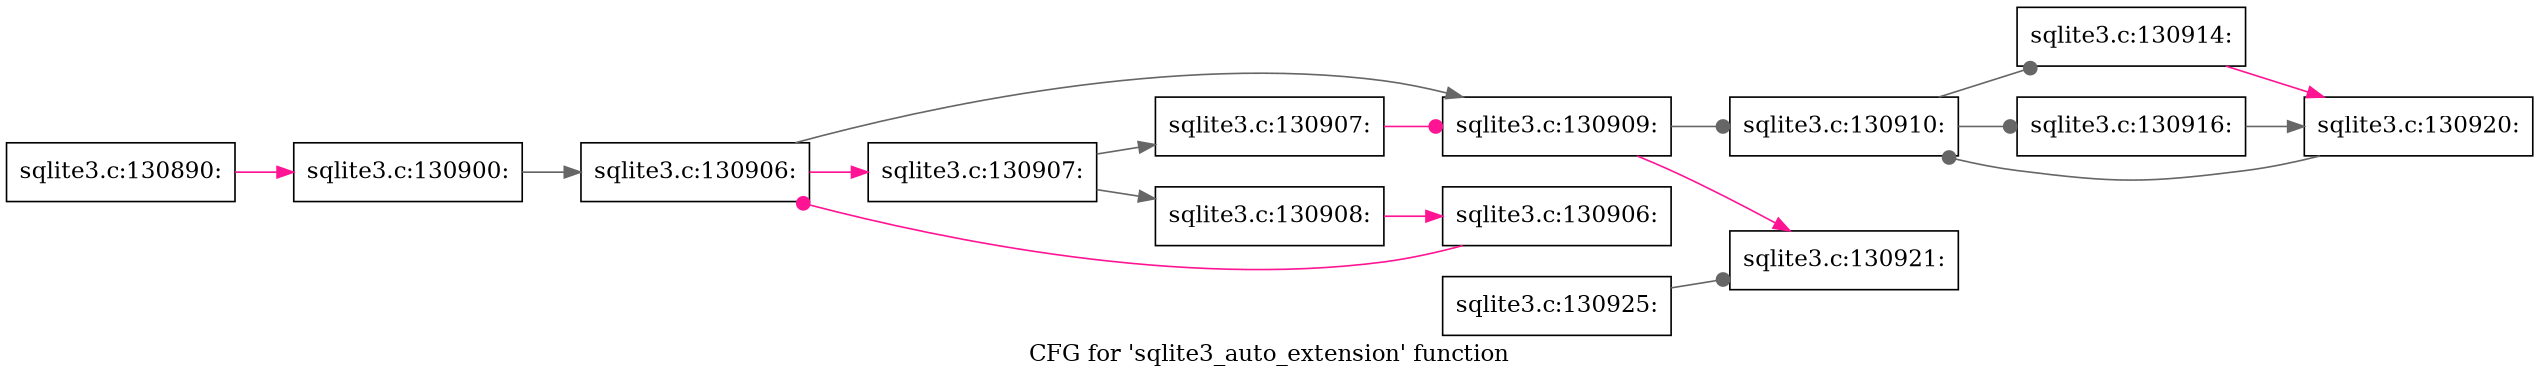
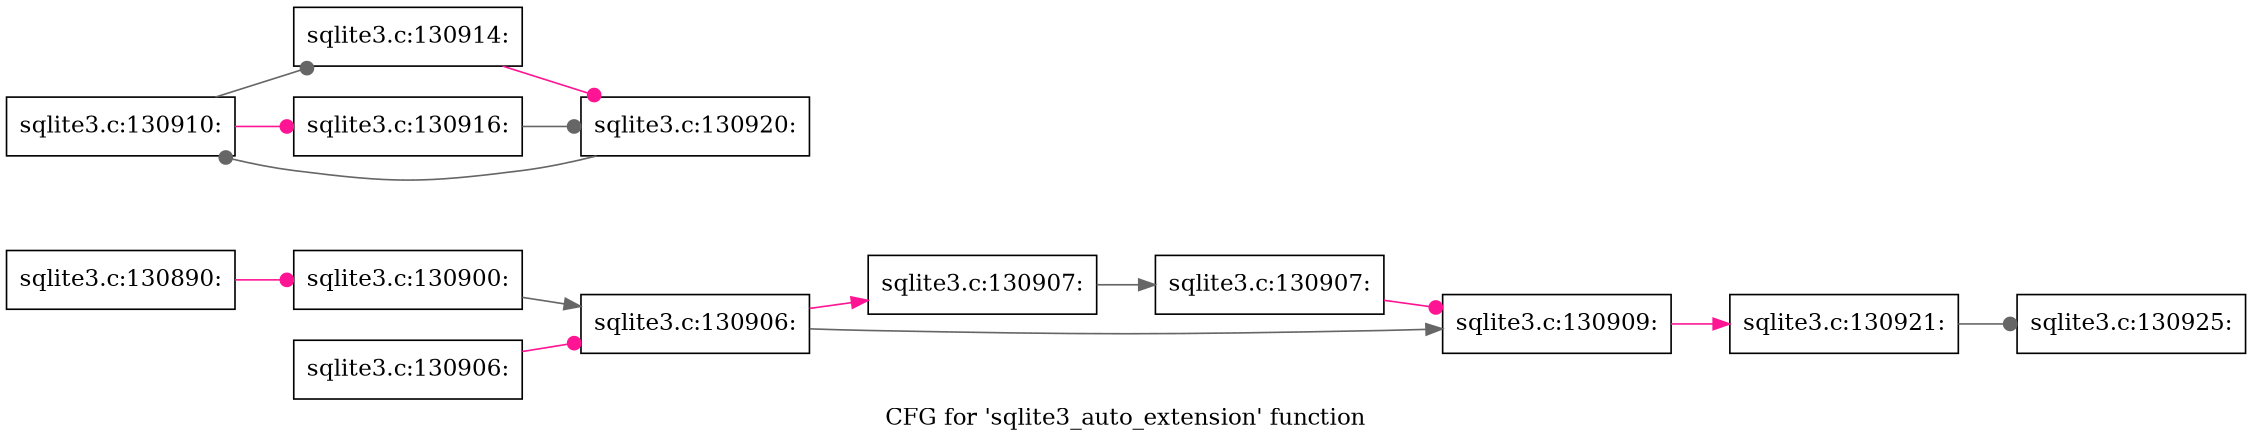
edge "sqlite3.c:130914:" -> "sqlite3.c:130920:": arrowhead normal -> dot
edge "sqlite3.c:130909:" -> "sqlite3.c:130910:": removed
edge "sqlite3.c:130910:" -> "sqlite3.c:130916:": color gray40 -> deeppink
edge "sqlite3.c:130916:" -> "sqlite3.c:130920:": arrowhead normal -> dot
edge "sqlite3.c:130890:" -> "sqlite3.c:130900:": arrowhead normal -> dot
node "sqlite3.c:130908:": removed
edge "sqlite3.c:130925:" -> "sqlite3.c:130921:": reversed
